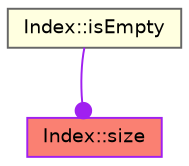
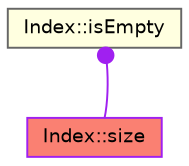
edge "Index::isEmpty" -> "Index::size": reversed
